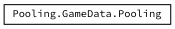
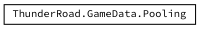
node "Pooling.GameData.Pooling": label "Pooling.GameData.Pooling" -> "ThunderRoad.GameData.Pooling"
